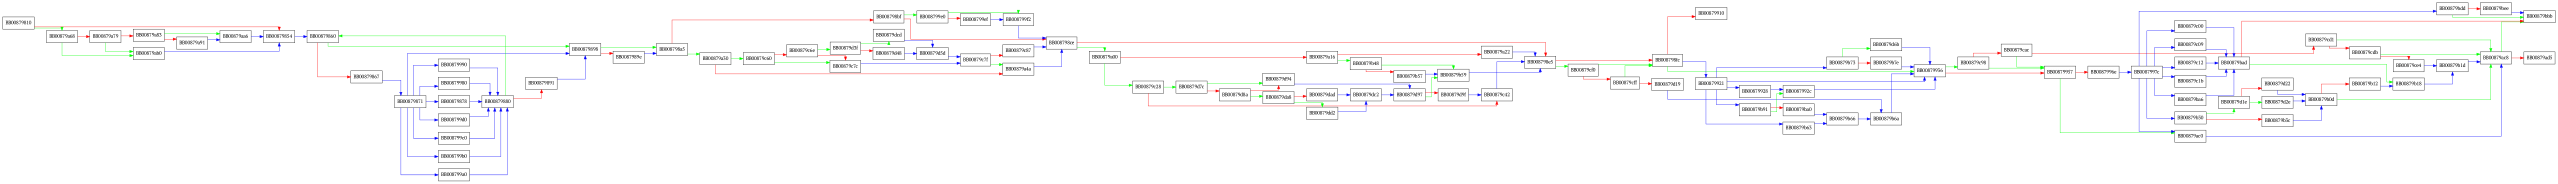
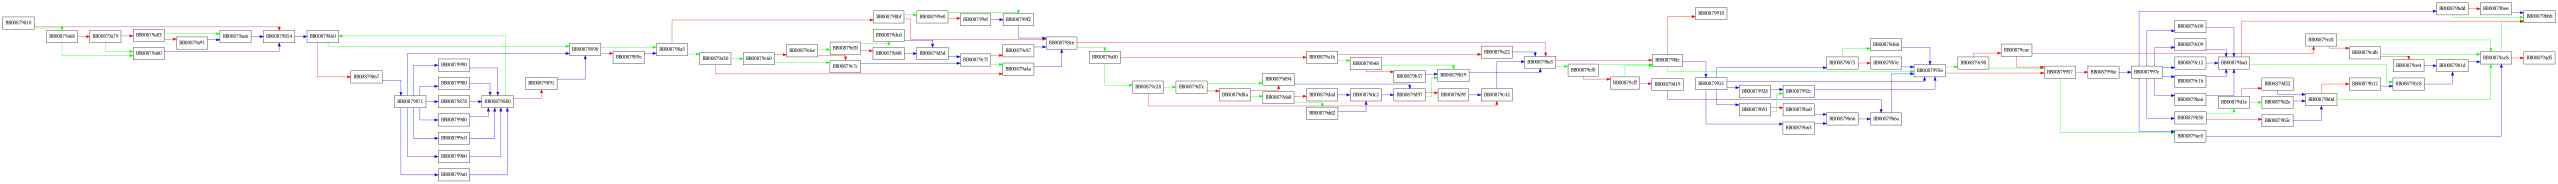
edge "BB00879cac" -> "BB00879957": color green -> red
